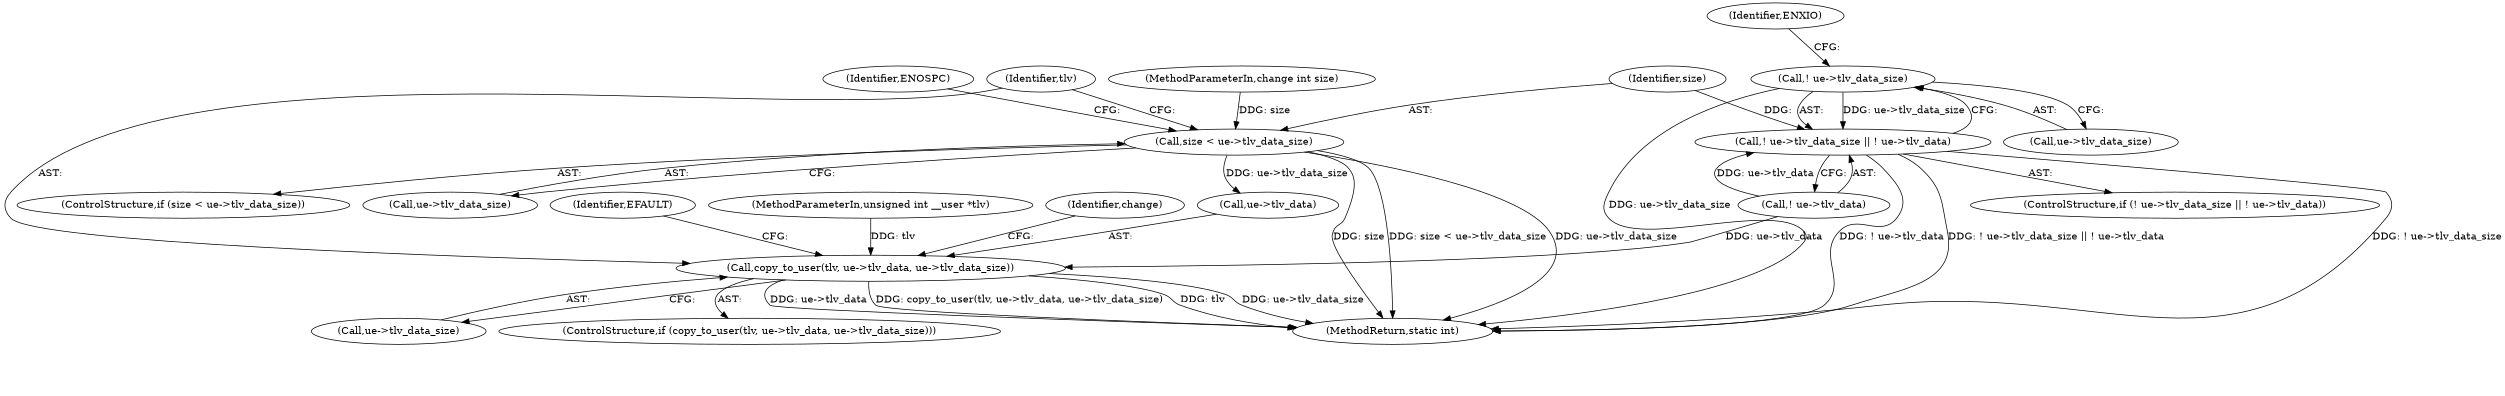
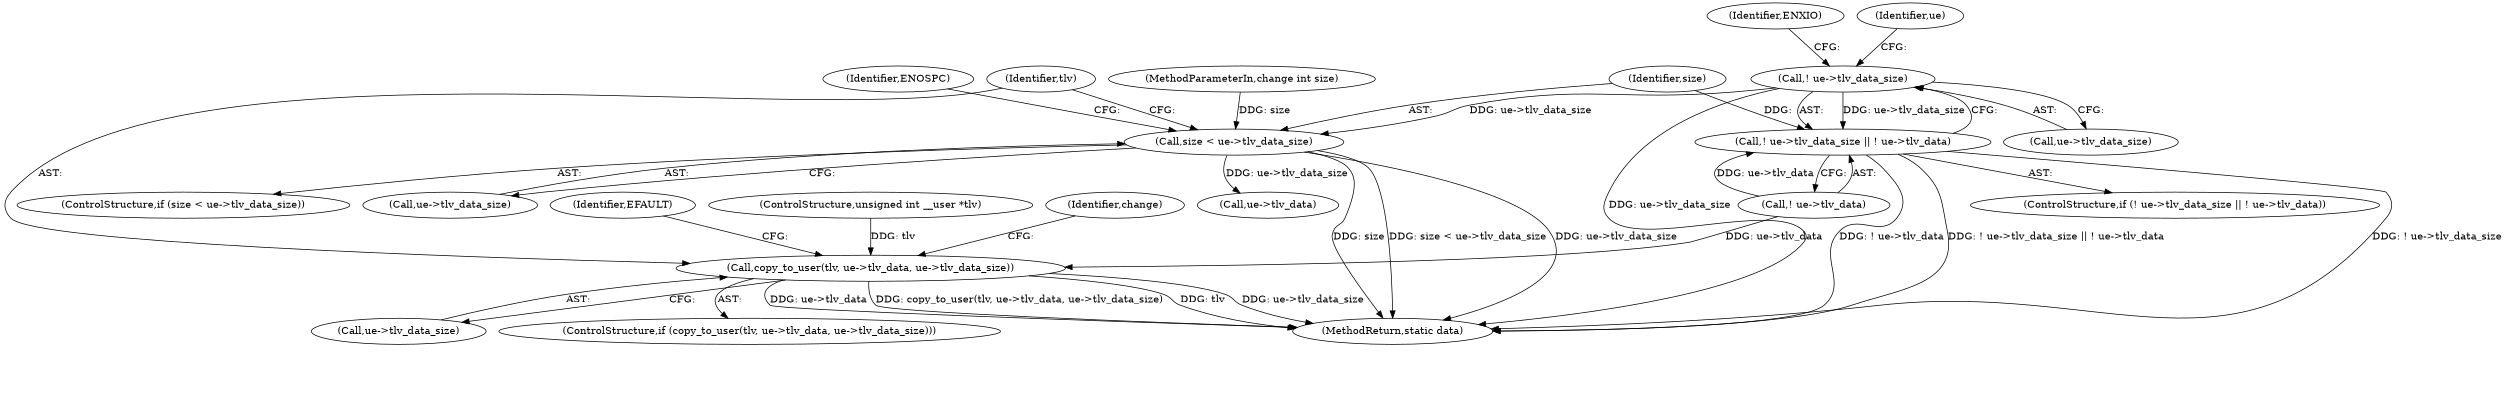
node "(Identifier,ue)": added
edge "(Call,! ue->tlv_data_size)" -> "(Call,size < ue->tlv_data_size)": added, label "DDG: ue->tlv_data_size"
node "(MethodParameterIn,unsigned int __user *tlv)": label "(MethodParameterIn,unsigned int __user *tlv)" -> "(ControlStructure,unsigned int __user *tlv)"
edge "(Call,ue->tlv_data)" -> "(Call,copy_to_user(tlv, ue->tlv_data, ue->tlv_data_size))": removed, label "AST:"
node "(MethodReturn,static int)": label "(MethodReturn,static int)" -> "(MethodReturn,static data)"
